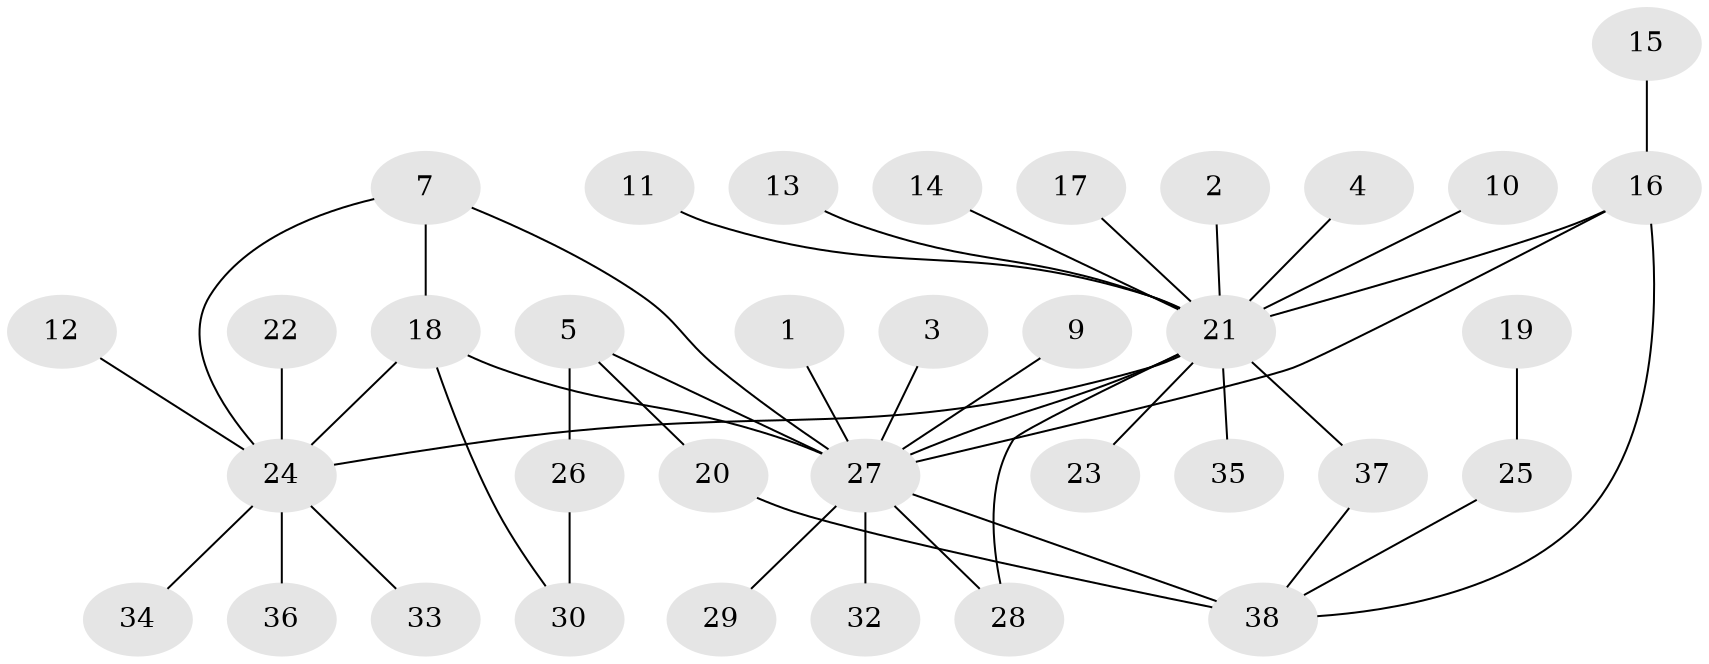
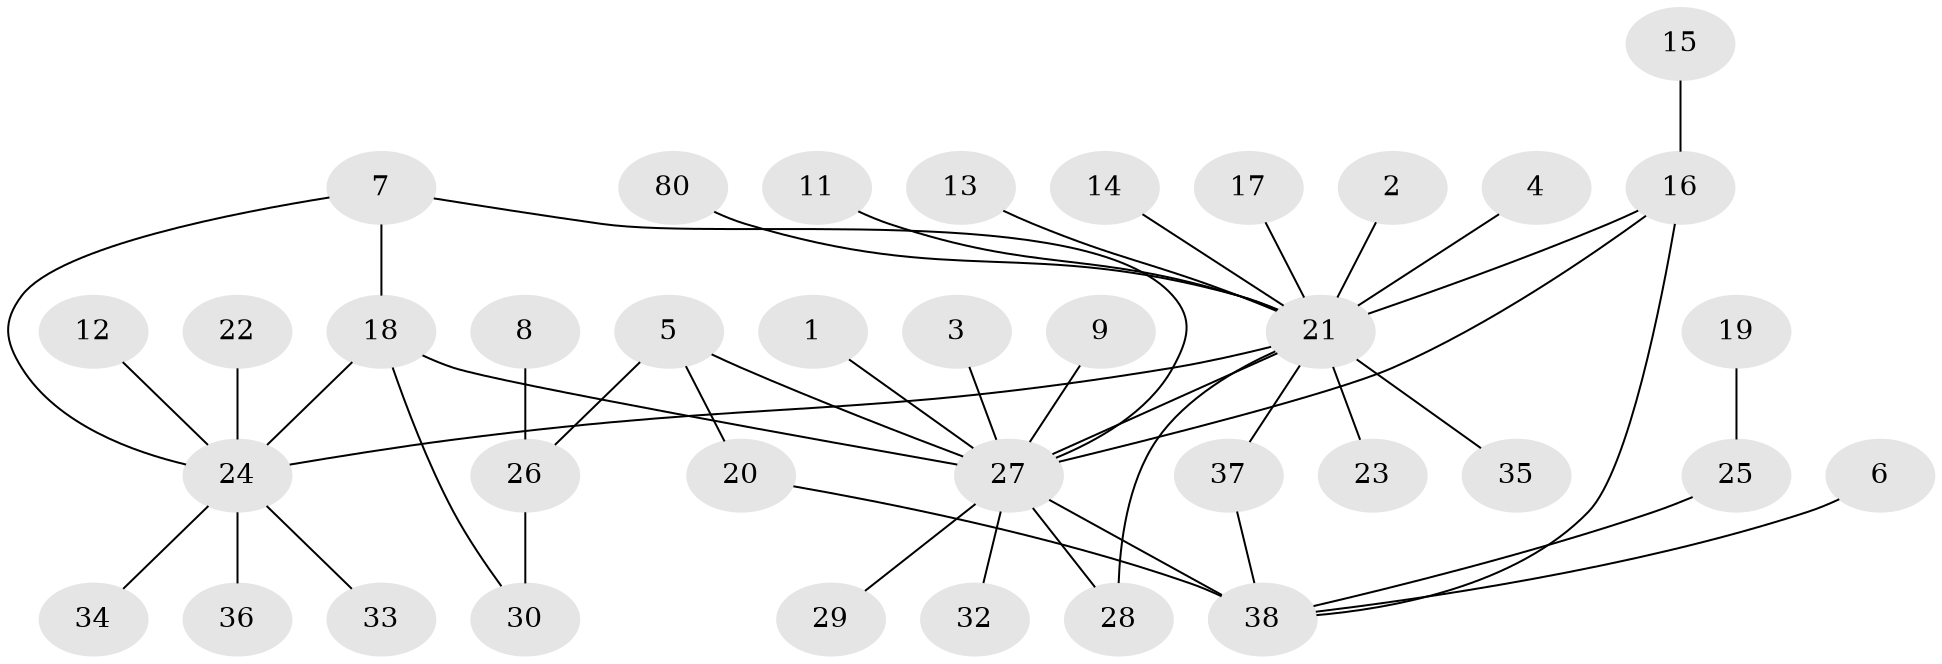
node "10": label "10" -> "80"
node "8": added
node "6": added
